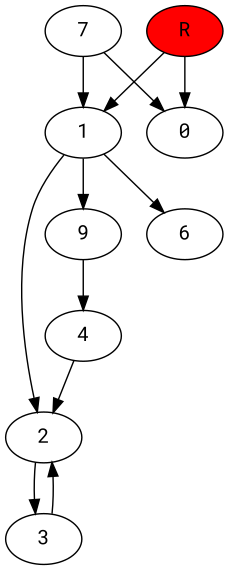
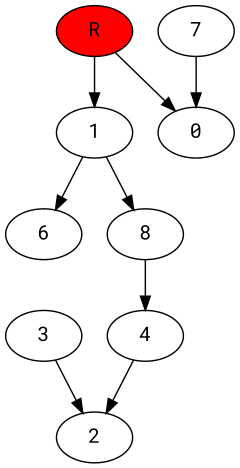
edge "7" -> "1": removed
node "9": label "9" -> "8"
edge "1" -> "2": removed
edge "2" -> "3": removed
